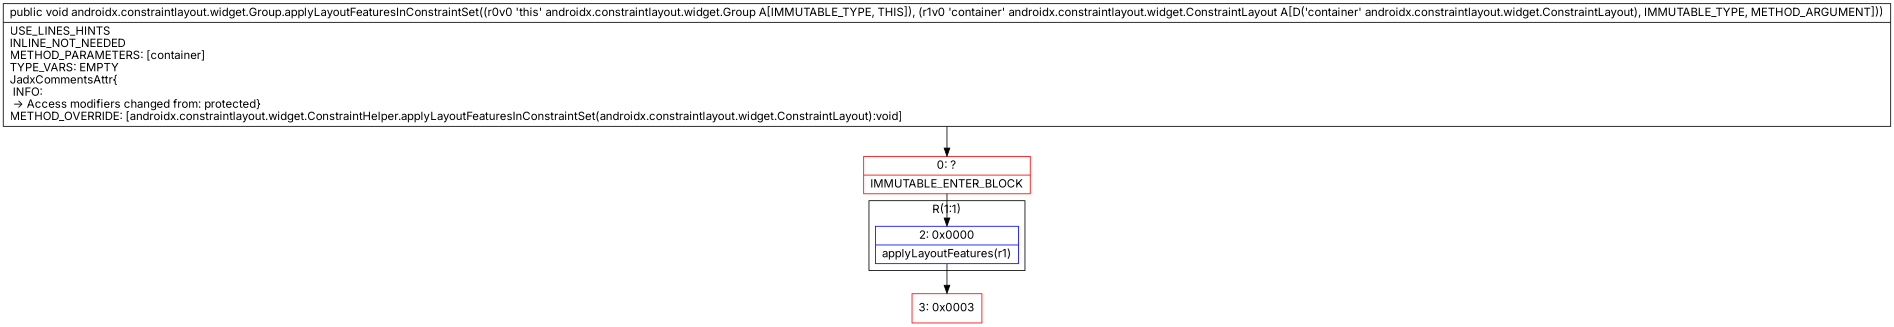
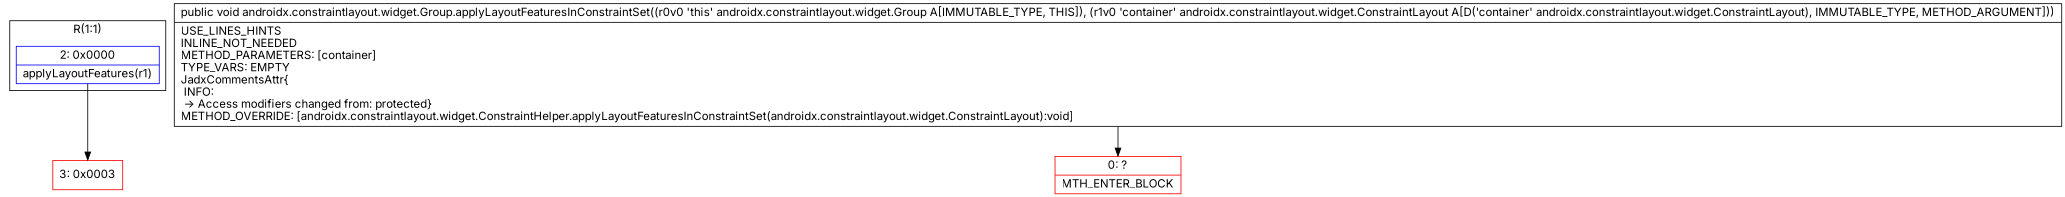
node "0: ?": text "IMMUTABLE_ENTER_BLOCK" -> "MTH_ENTER_BLOCK"
edge "0: ?" -> "2: 0x0000": removed
